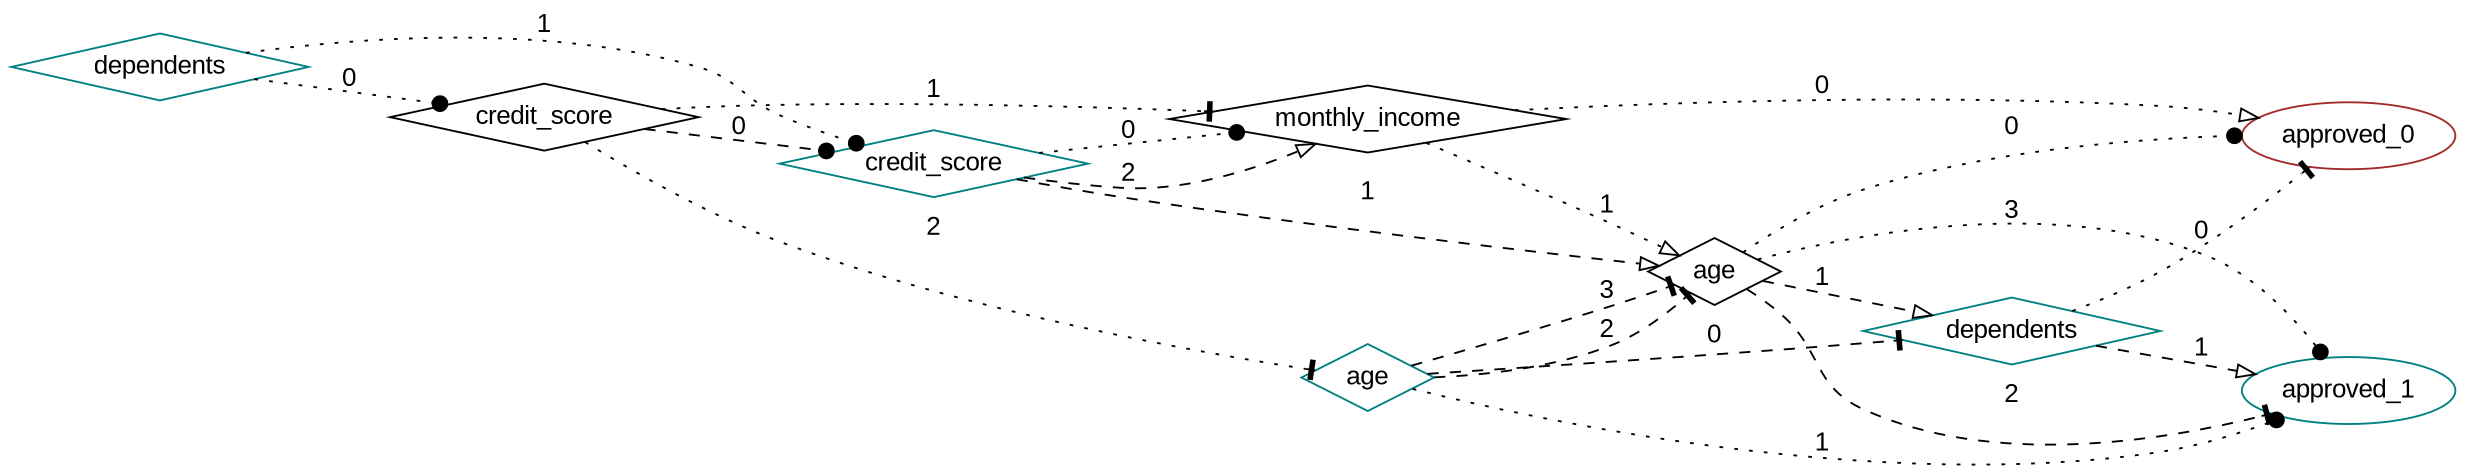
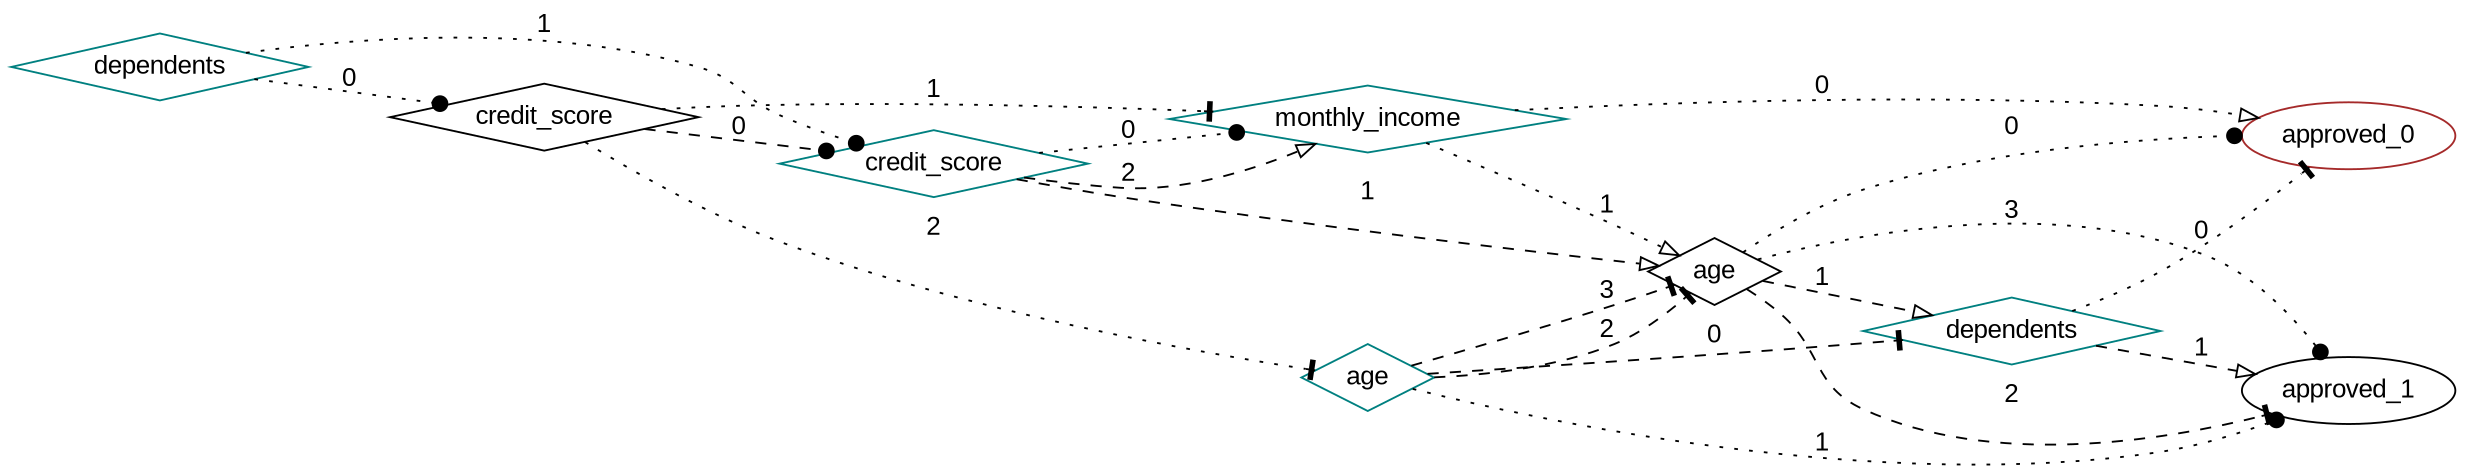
node "monthly_income": color black -> teal
node "approved_1": color teal -> black
